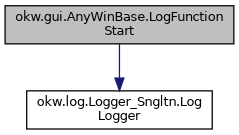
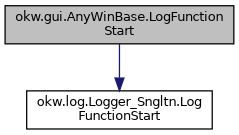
node "okw.log.Logger_Sngltn.Log Logger": label "okw.log.Logger_Sngltn.Log Logger" -> "okw.log.Logger_Sngltn.Log FunctionStart"
